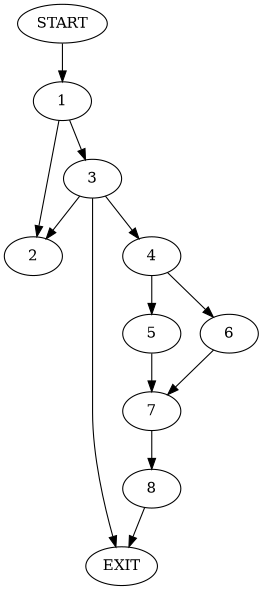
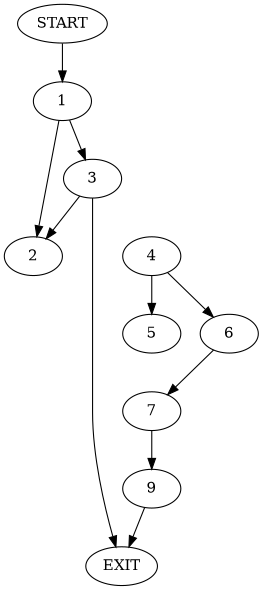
edge "3" -> "4": removed
edge "5" -> "7": removed
node "8": label "8" -> "9"
